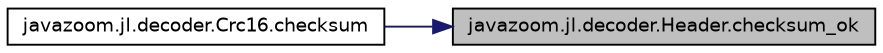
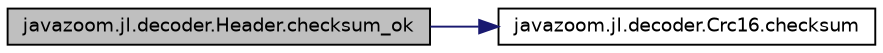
edge "javazoom.jl.decoder.Crc16.checksum" -> "javazoom.jl.decoder.Header.checksum_ok": reversed
